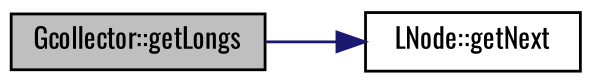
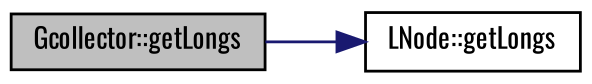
node "LNode::getNext": label "LNode::getNext" -> "LNode::getLongs"
